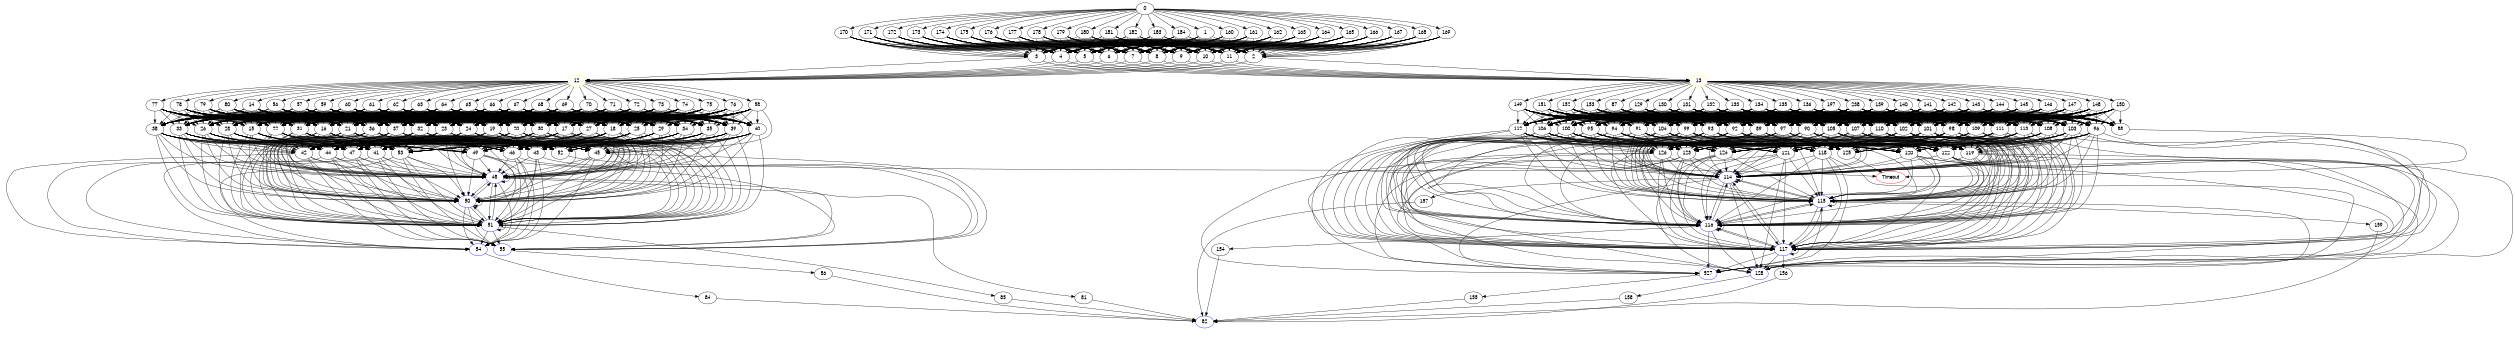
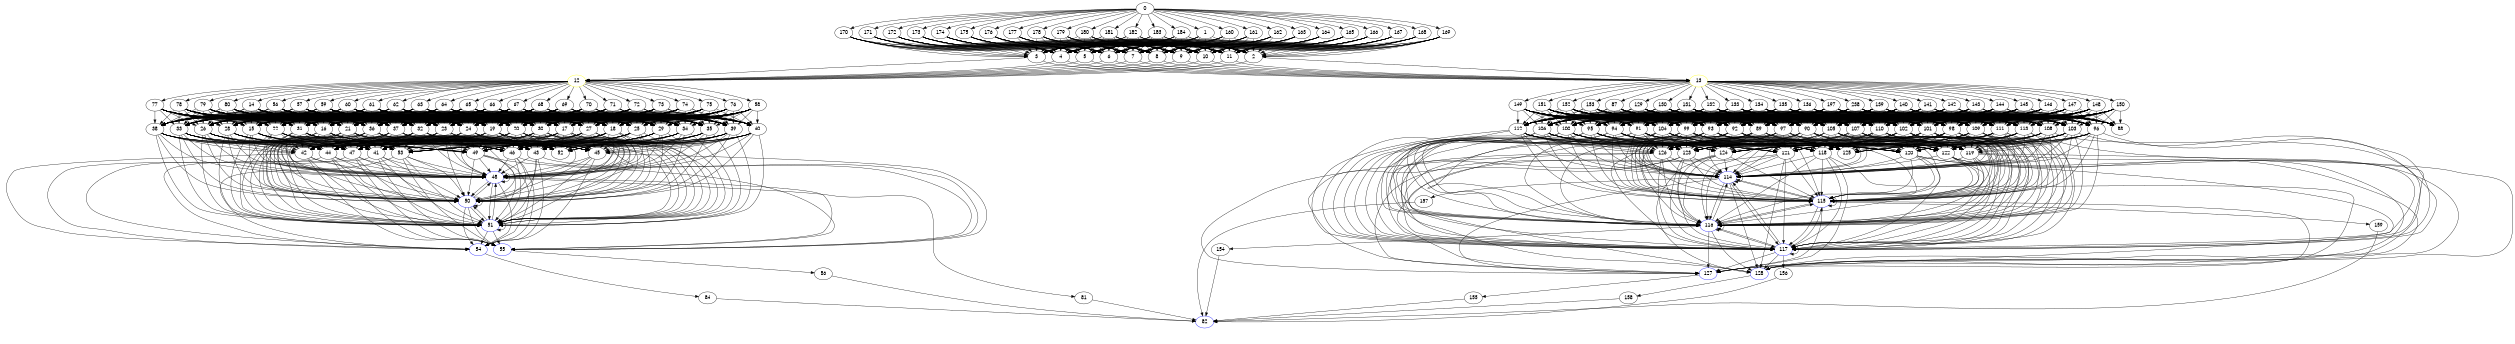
edge "58" -> "45": now "58" -> "38"
node "Timeout": removed
node "527": label "527" -> "127"
node "85": removed
